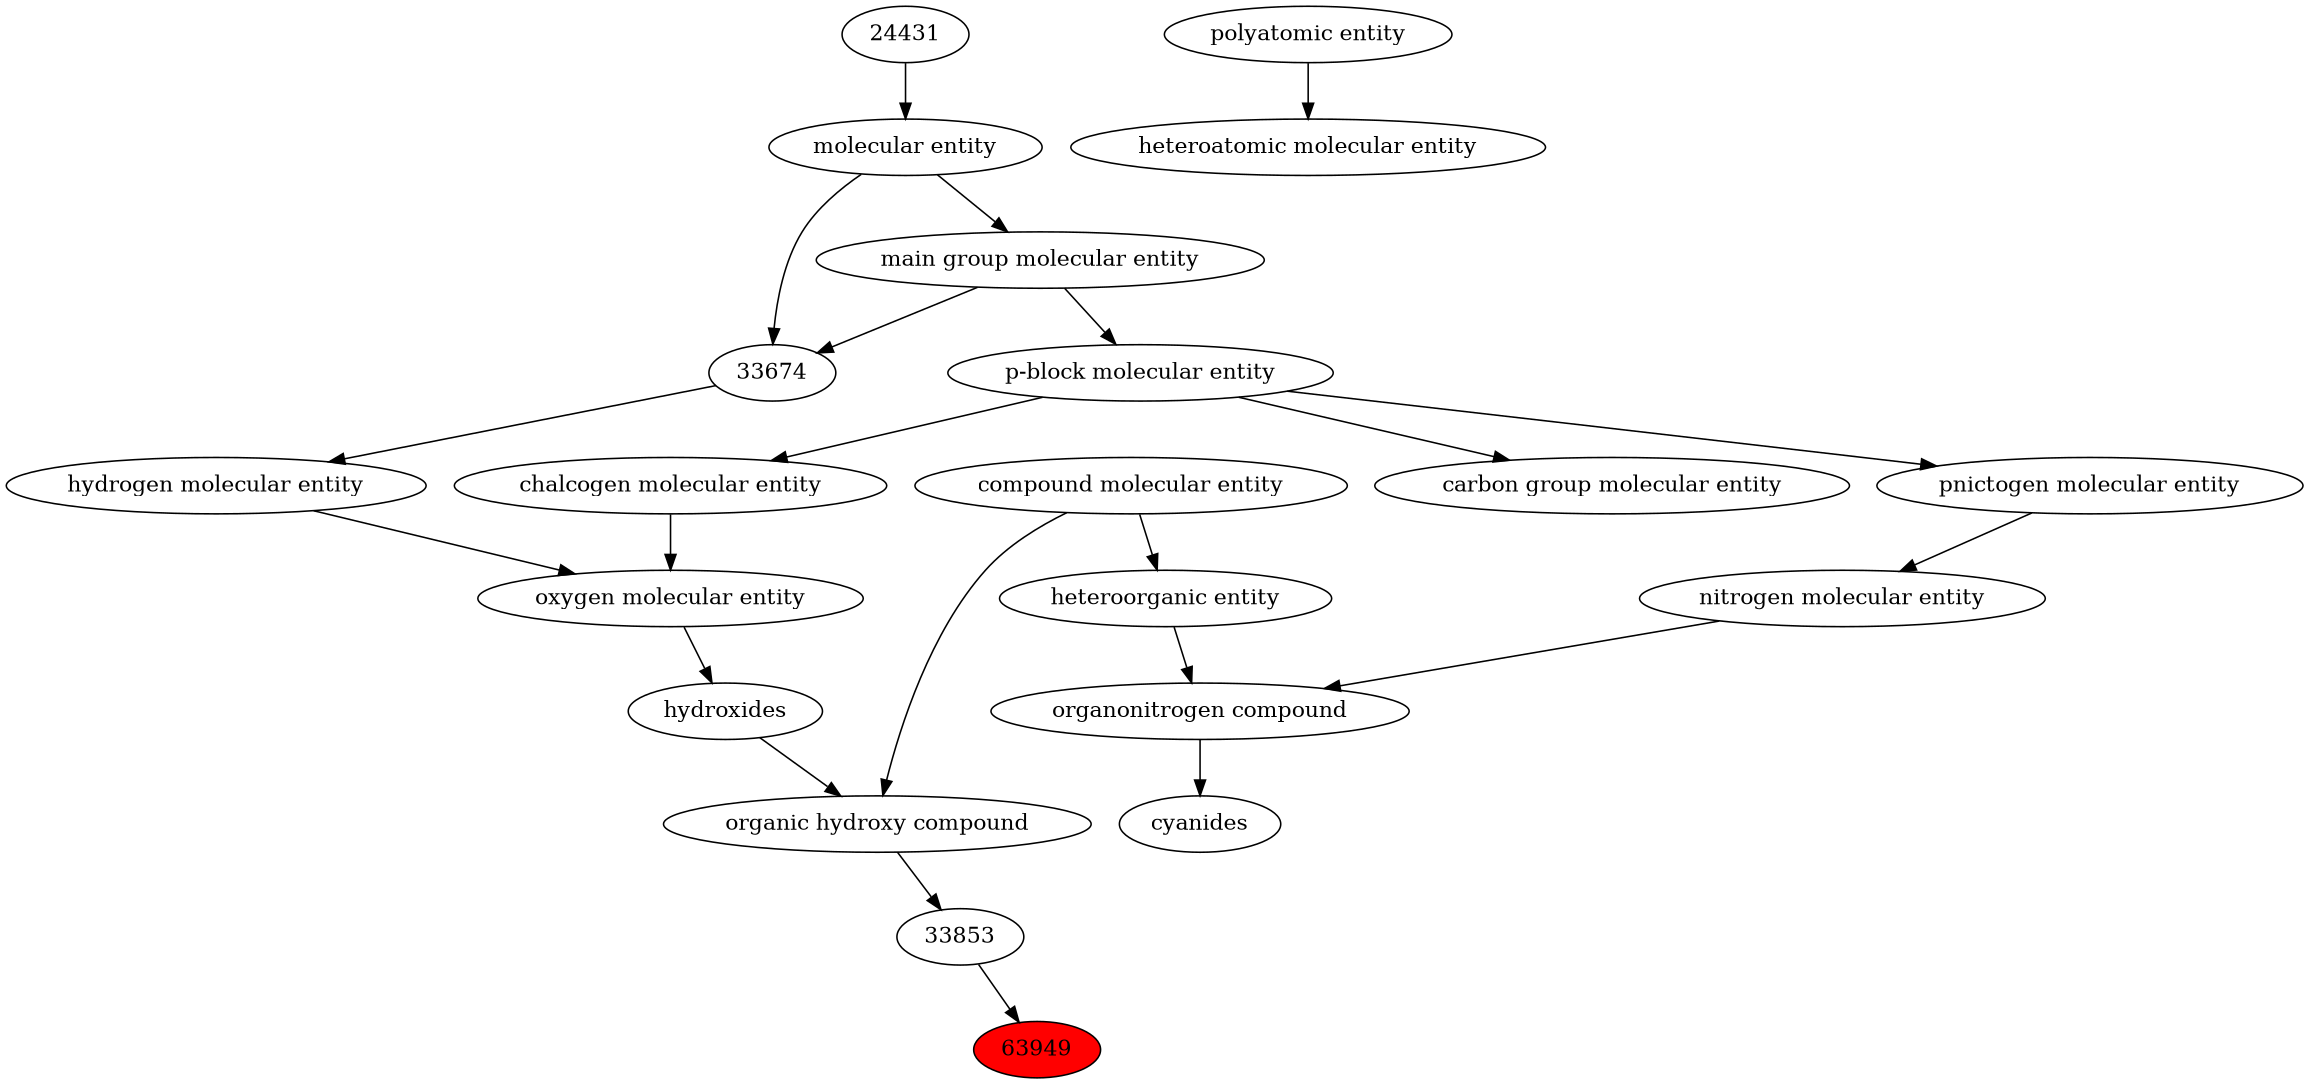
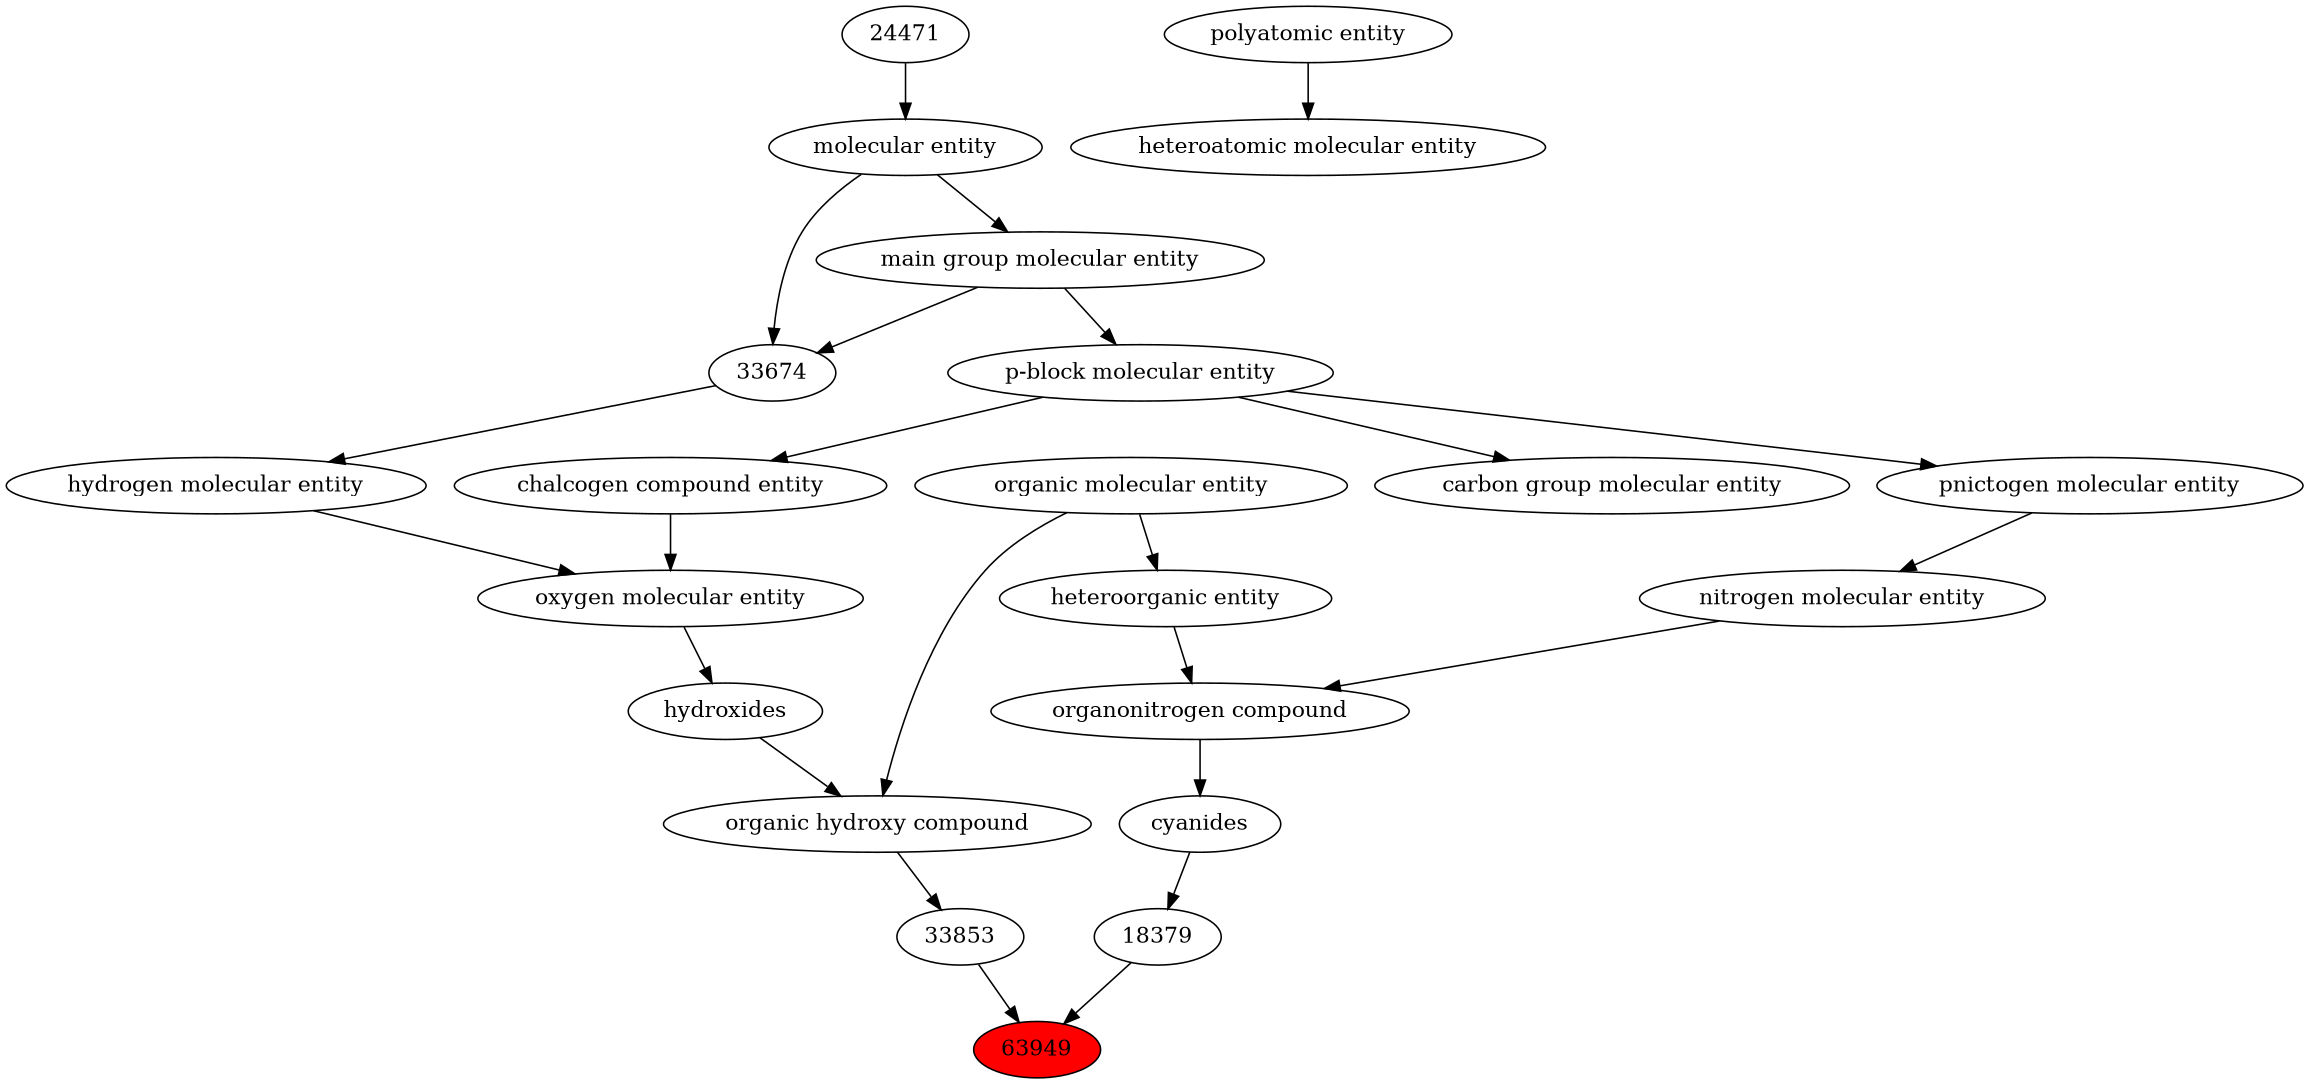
node "24431": label "24431" -> "24471"
node "chalcogen molecular entity": label "chalcogen molecular entity" -> "chalcogen compound entity"
node "compound molecular entity": label "compound molecular entity" -> "organic molecular entity"
node "18379": added
